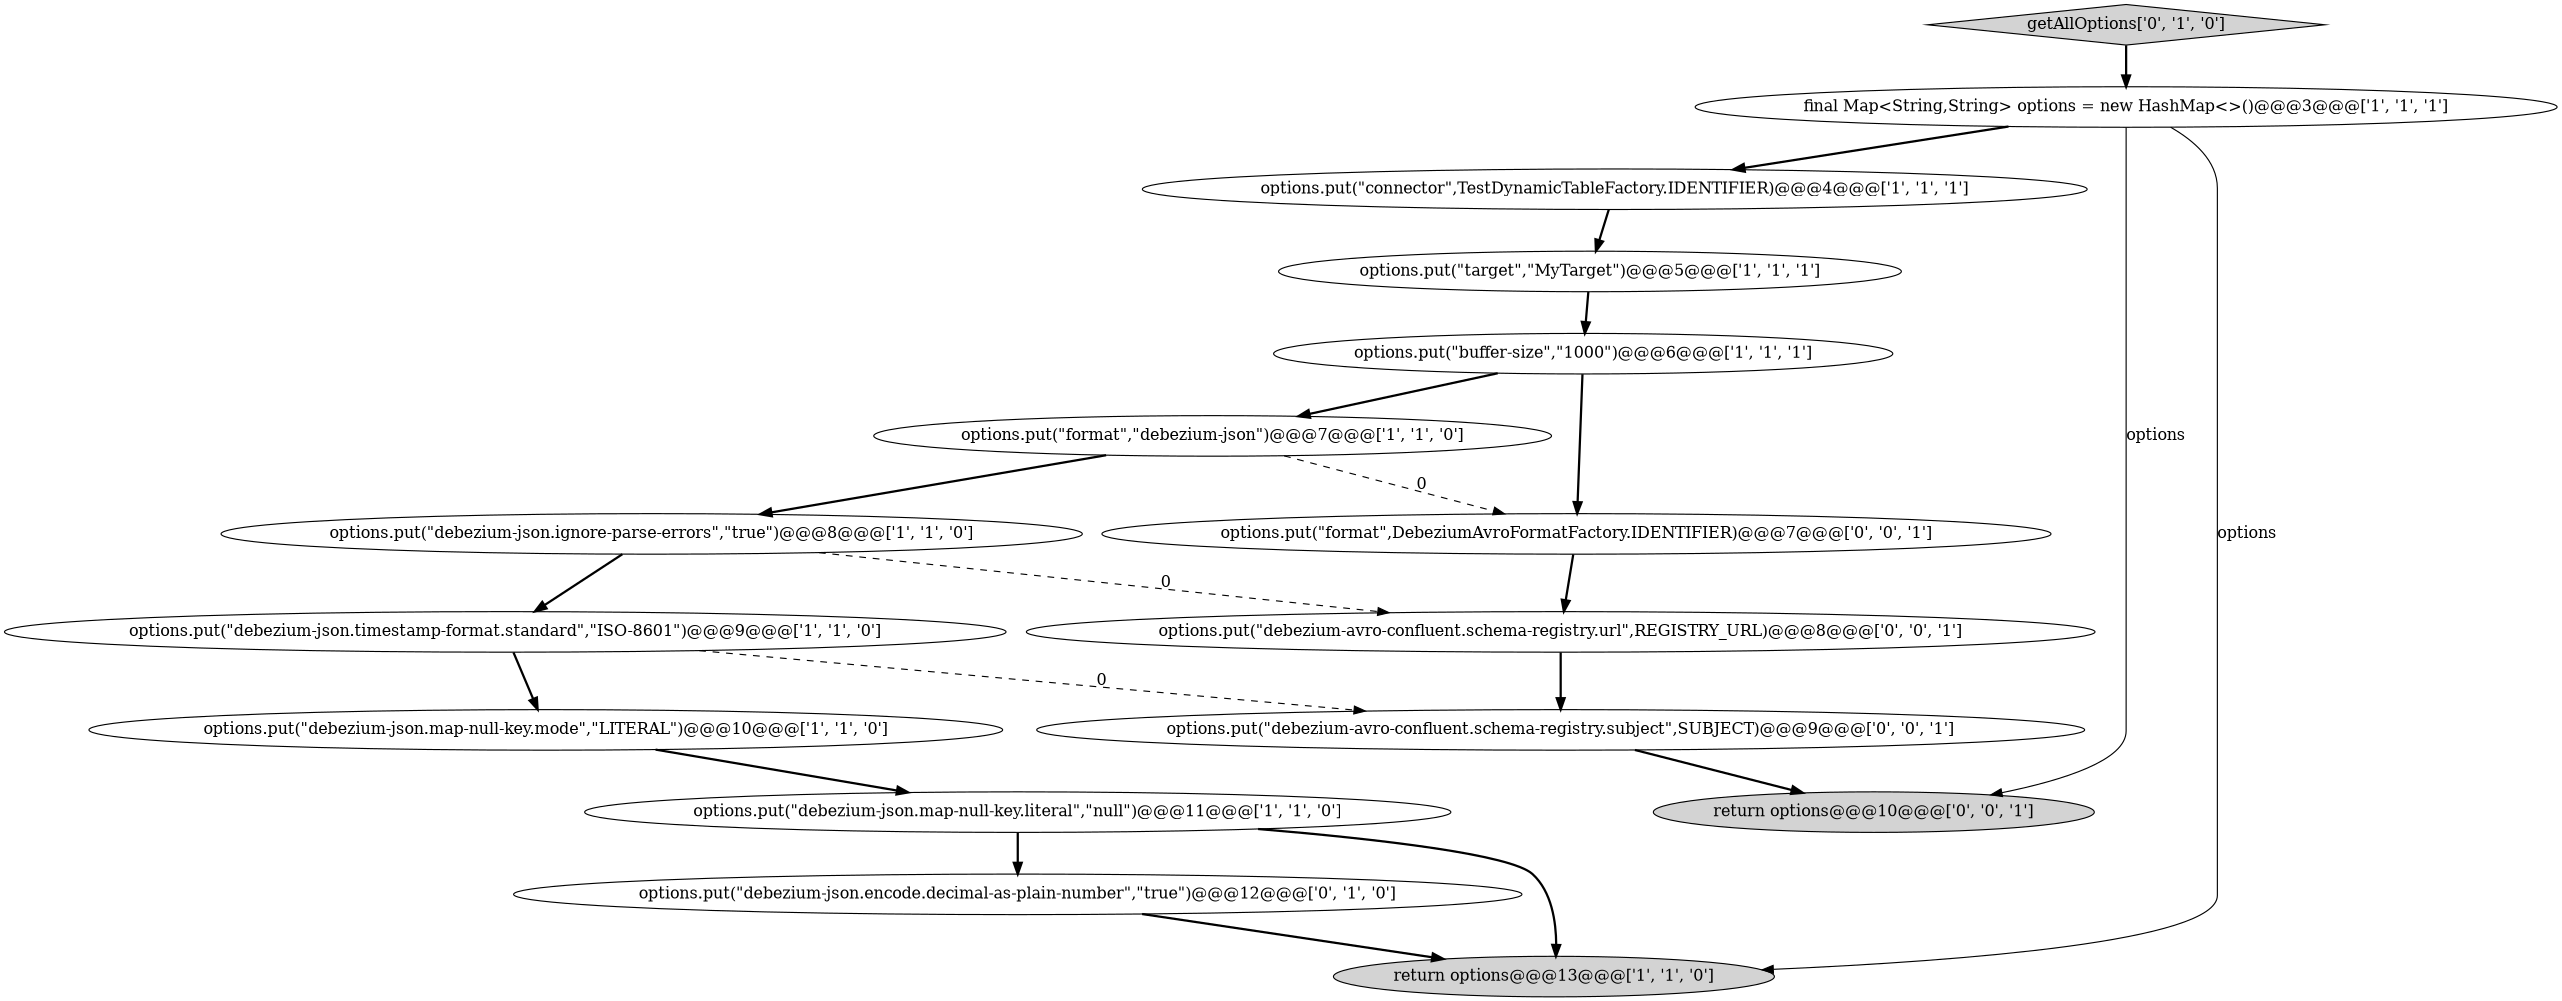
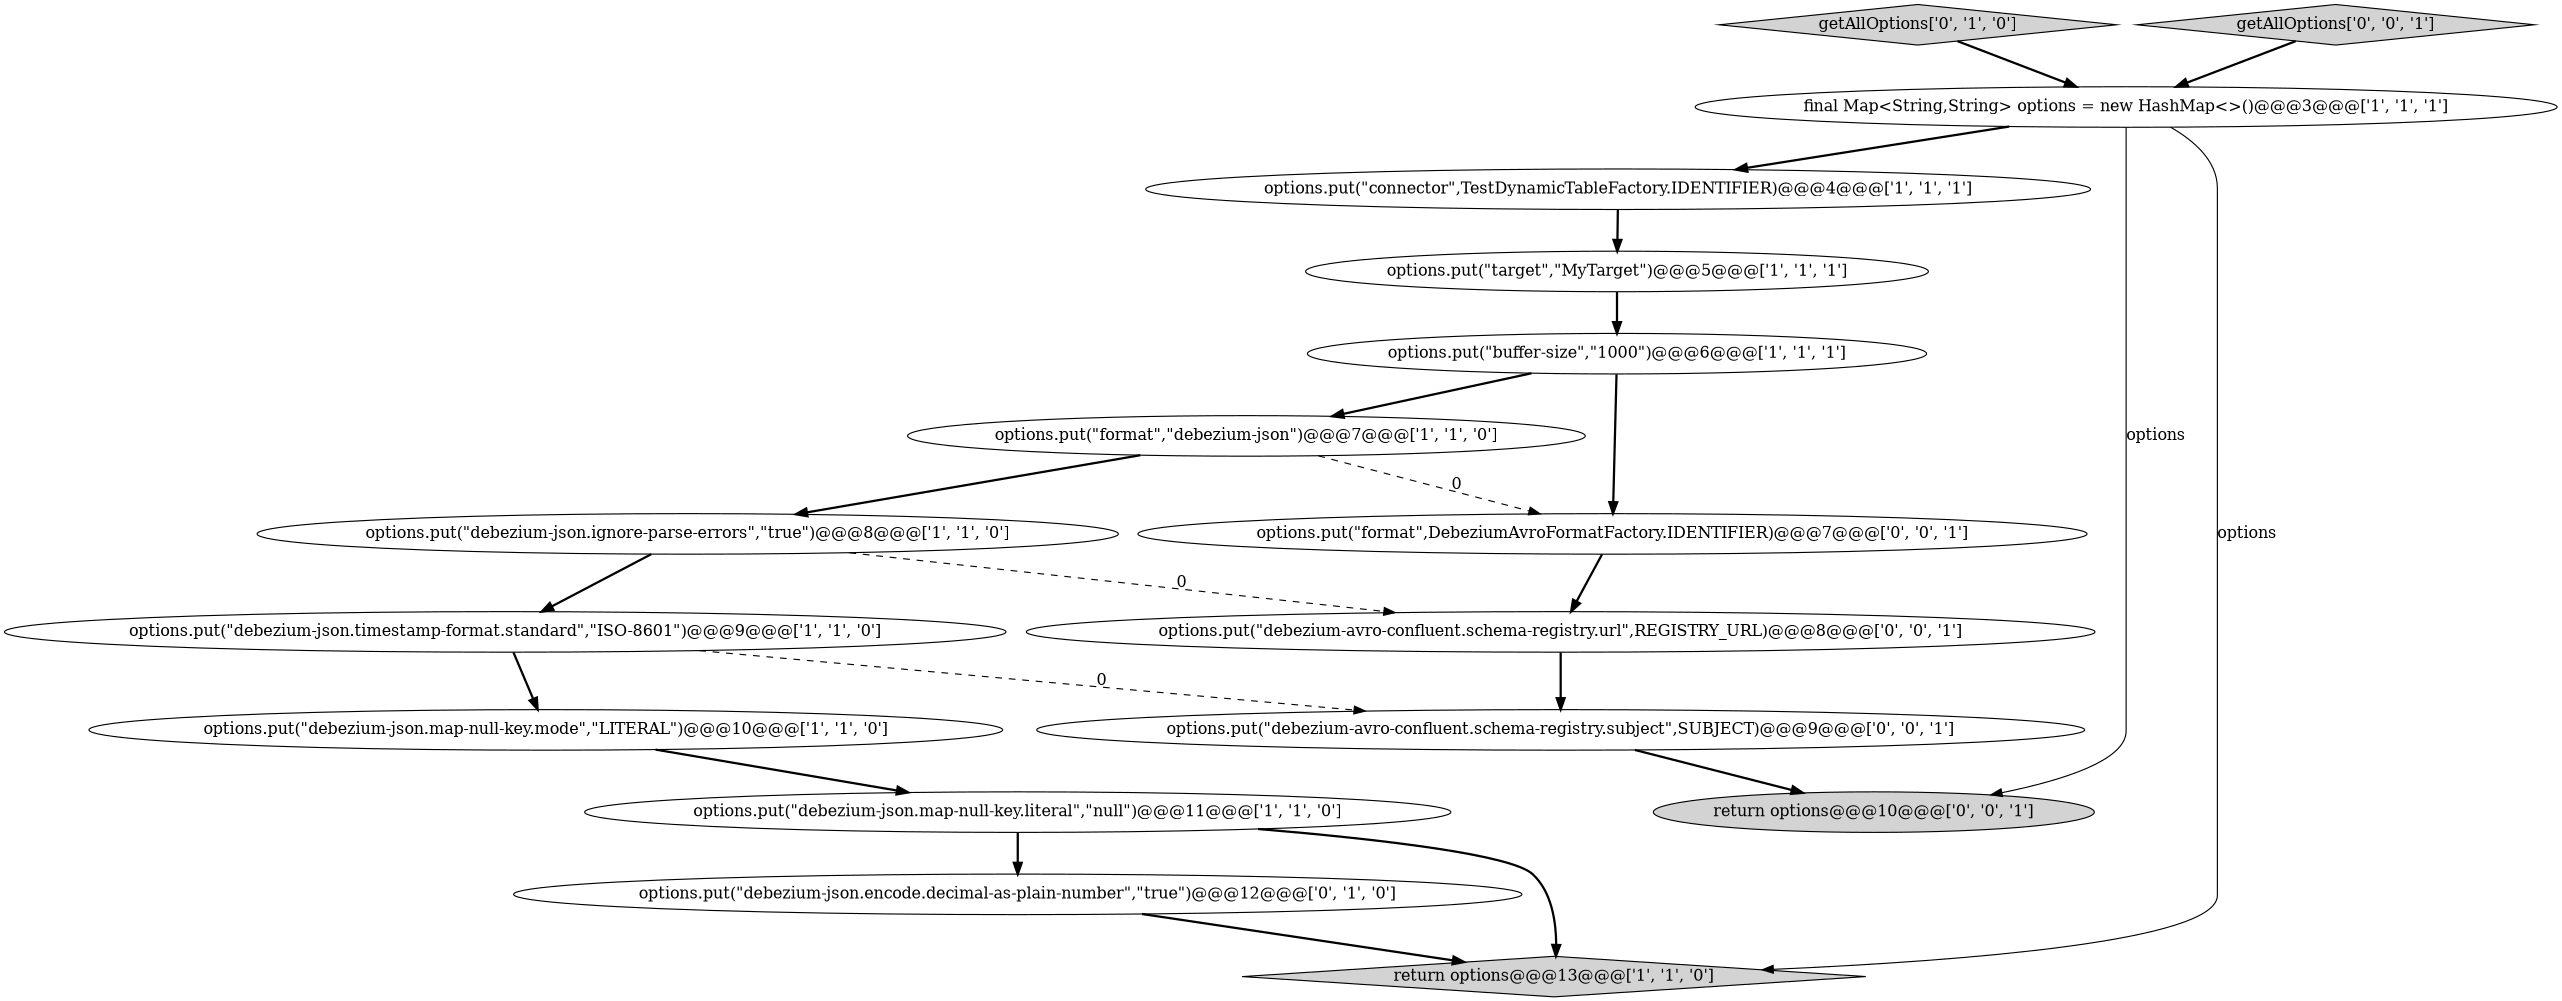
node "getAllOptions['0', '0', '1']": added
node "return options@@@13@@@['1', '1', '0']": shape ellipse -> diamond
